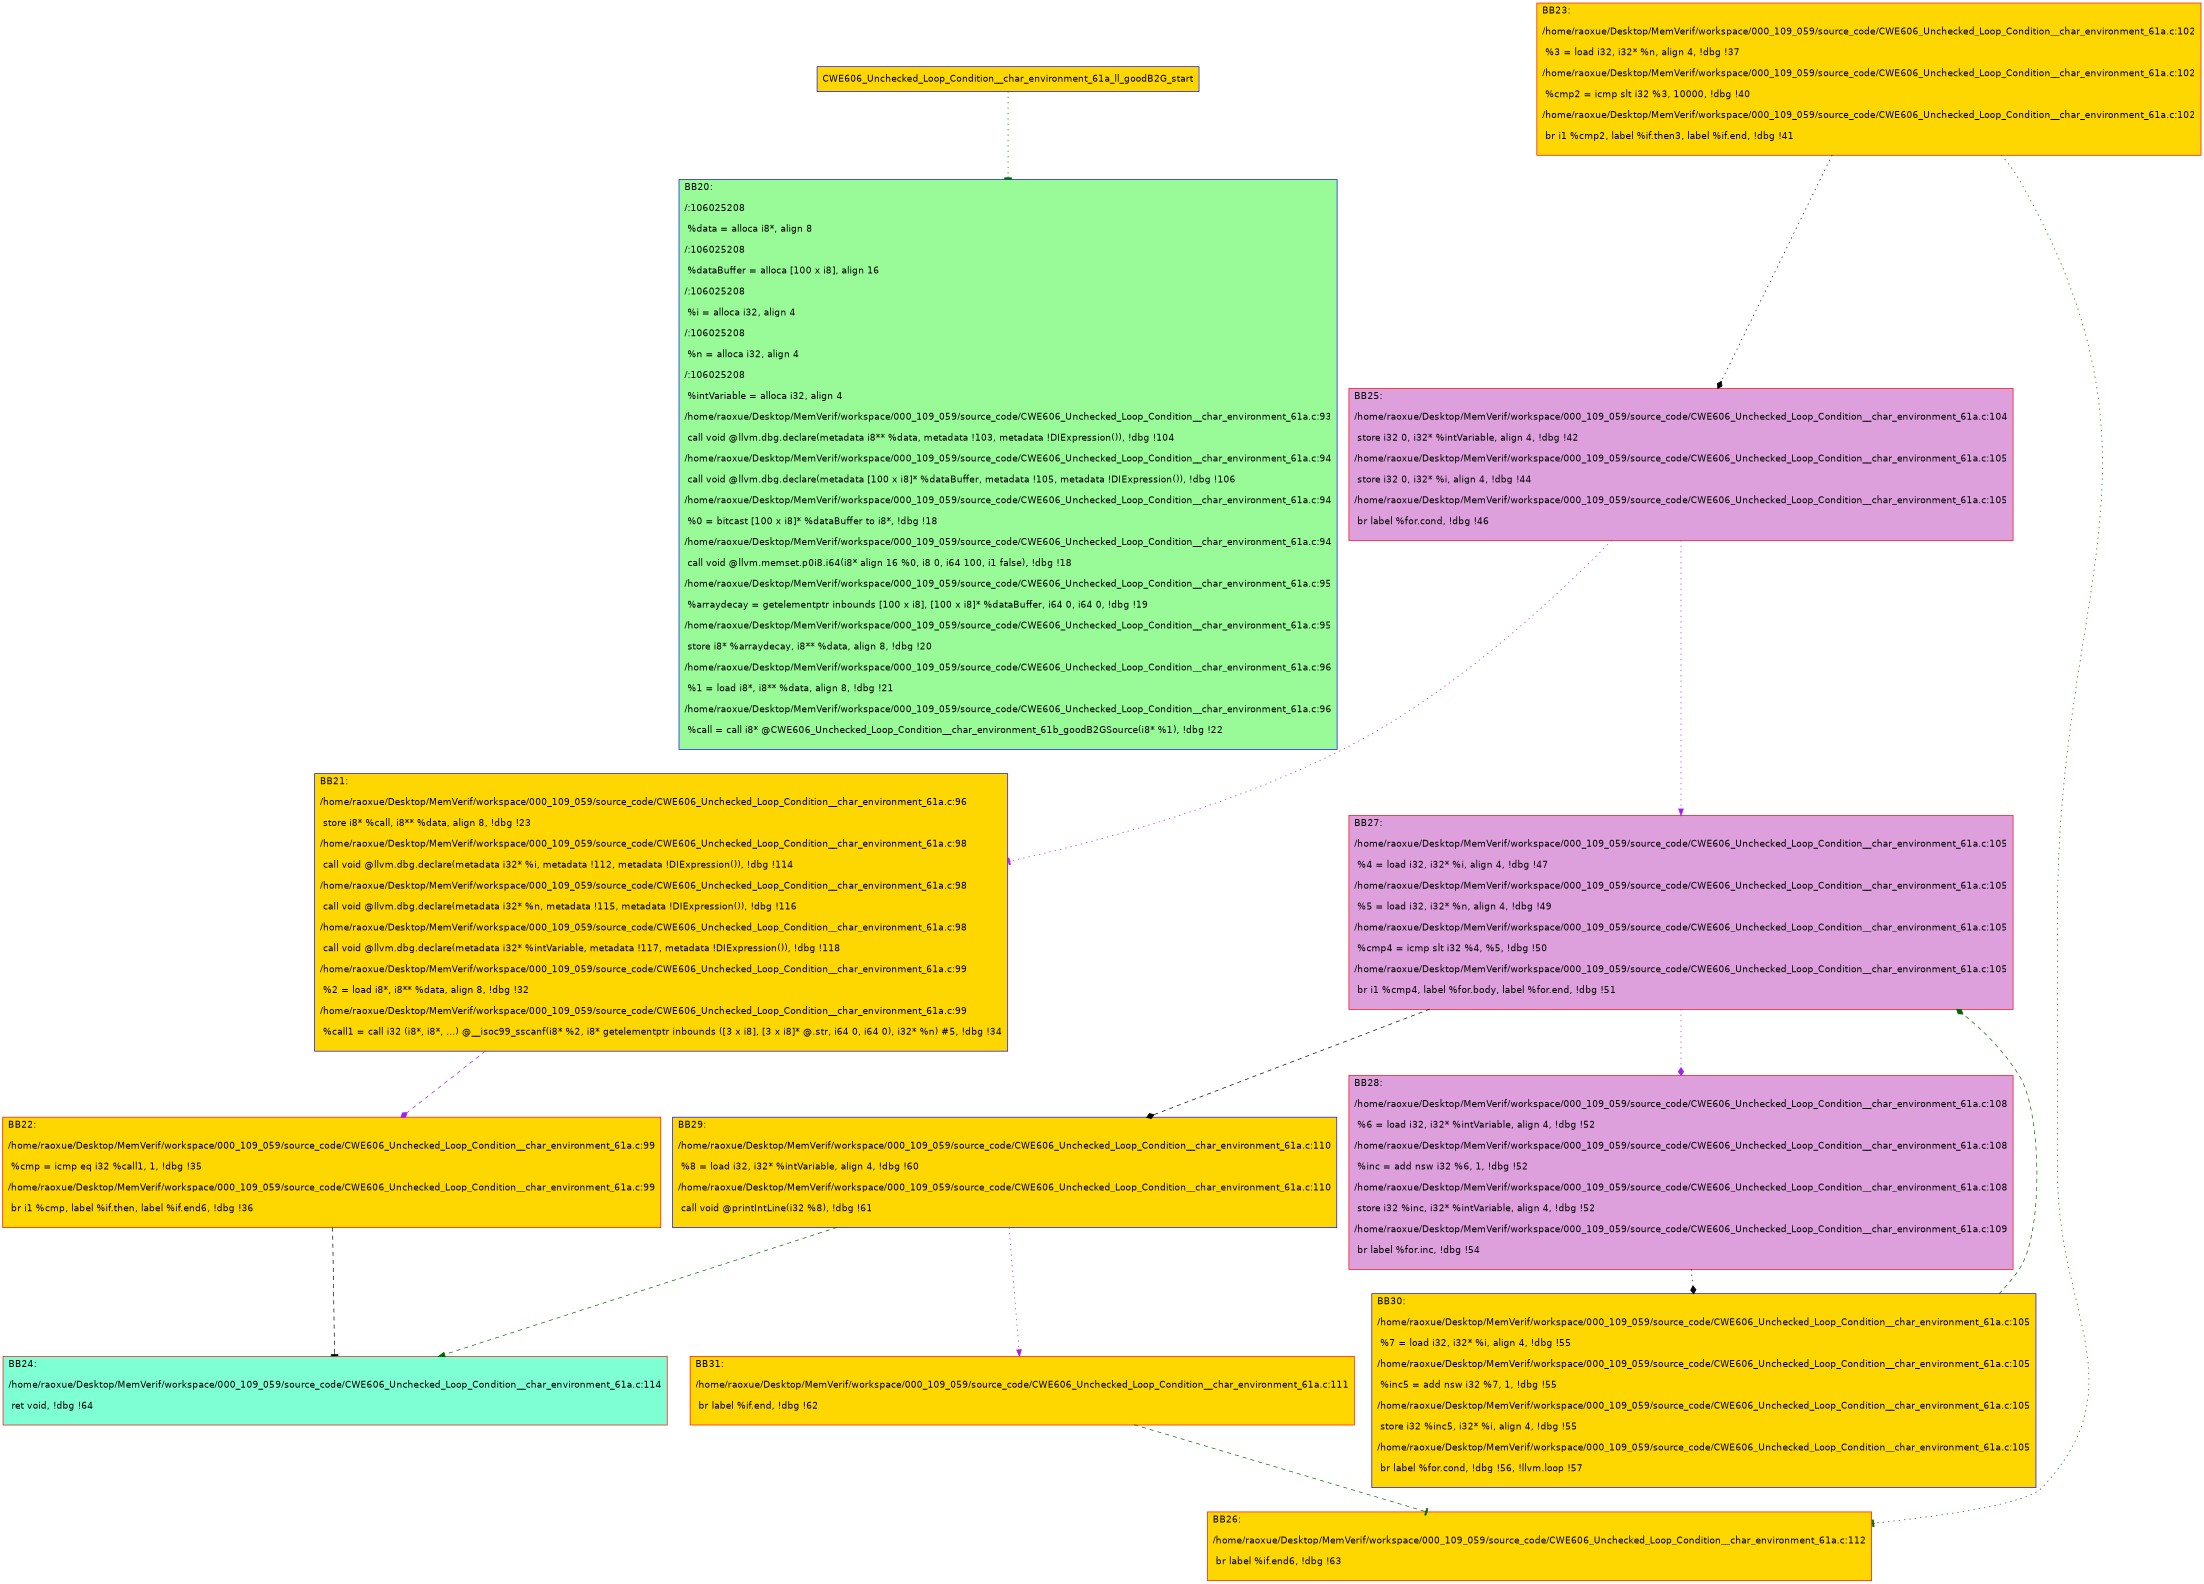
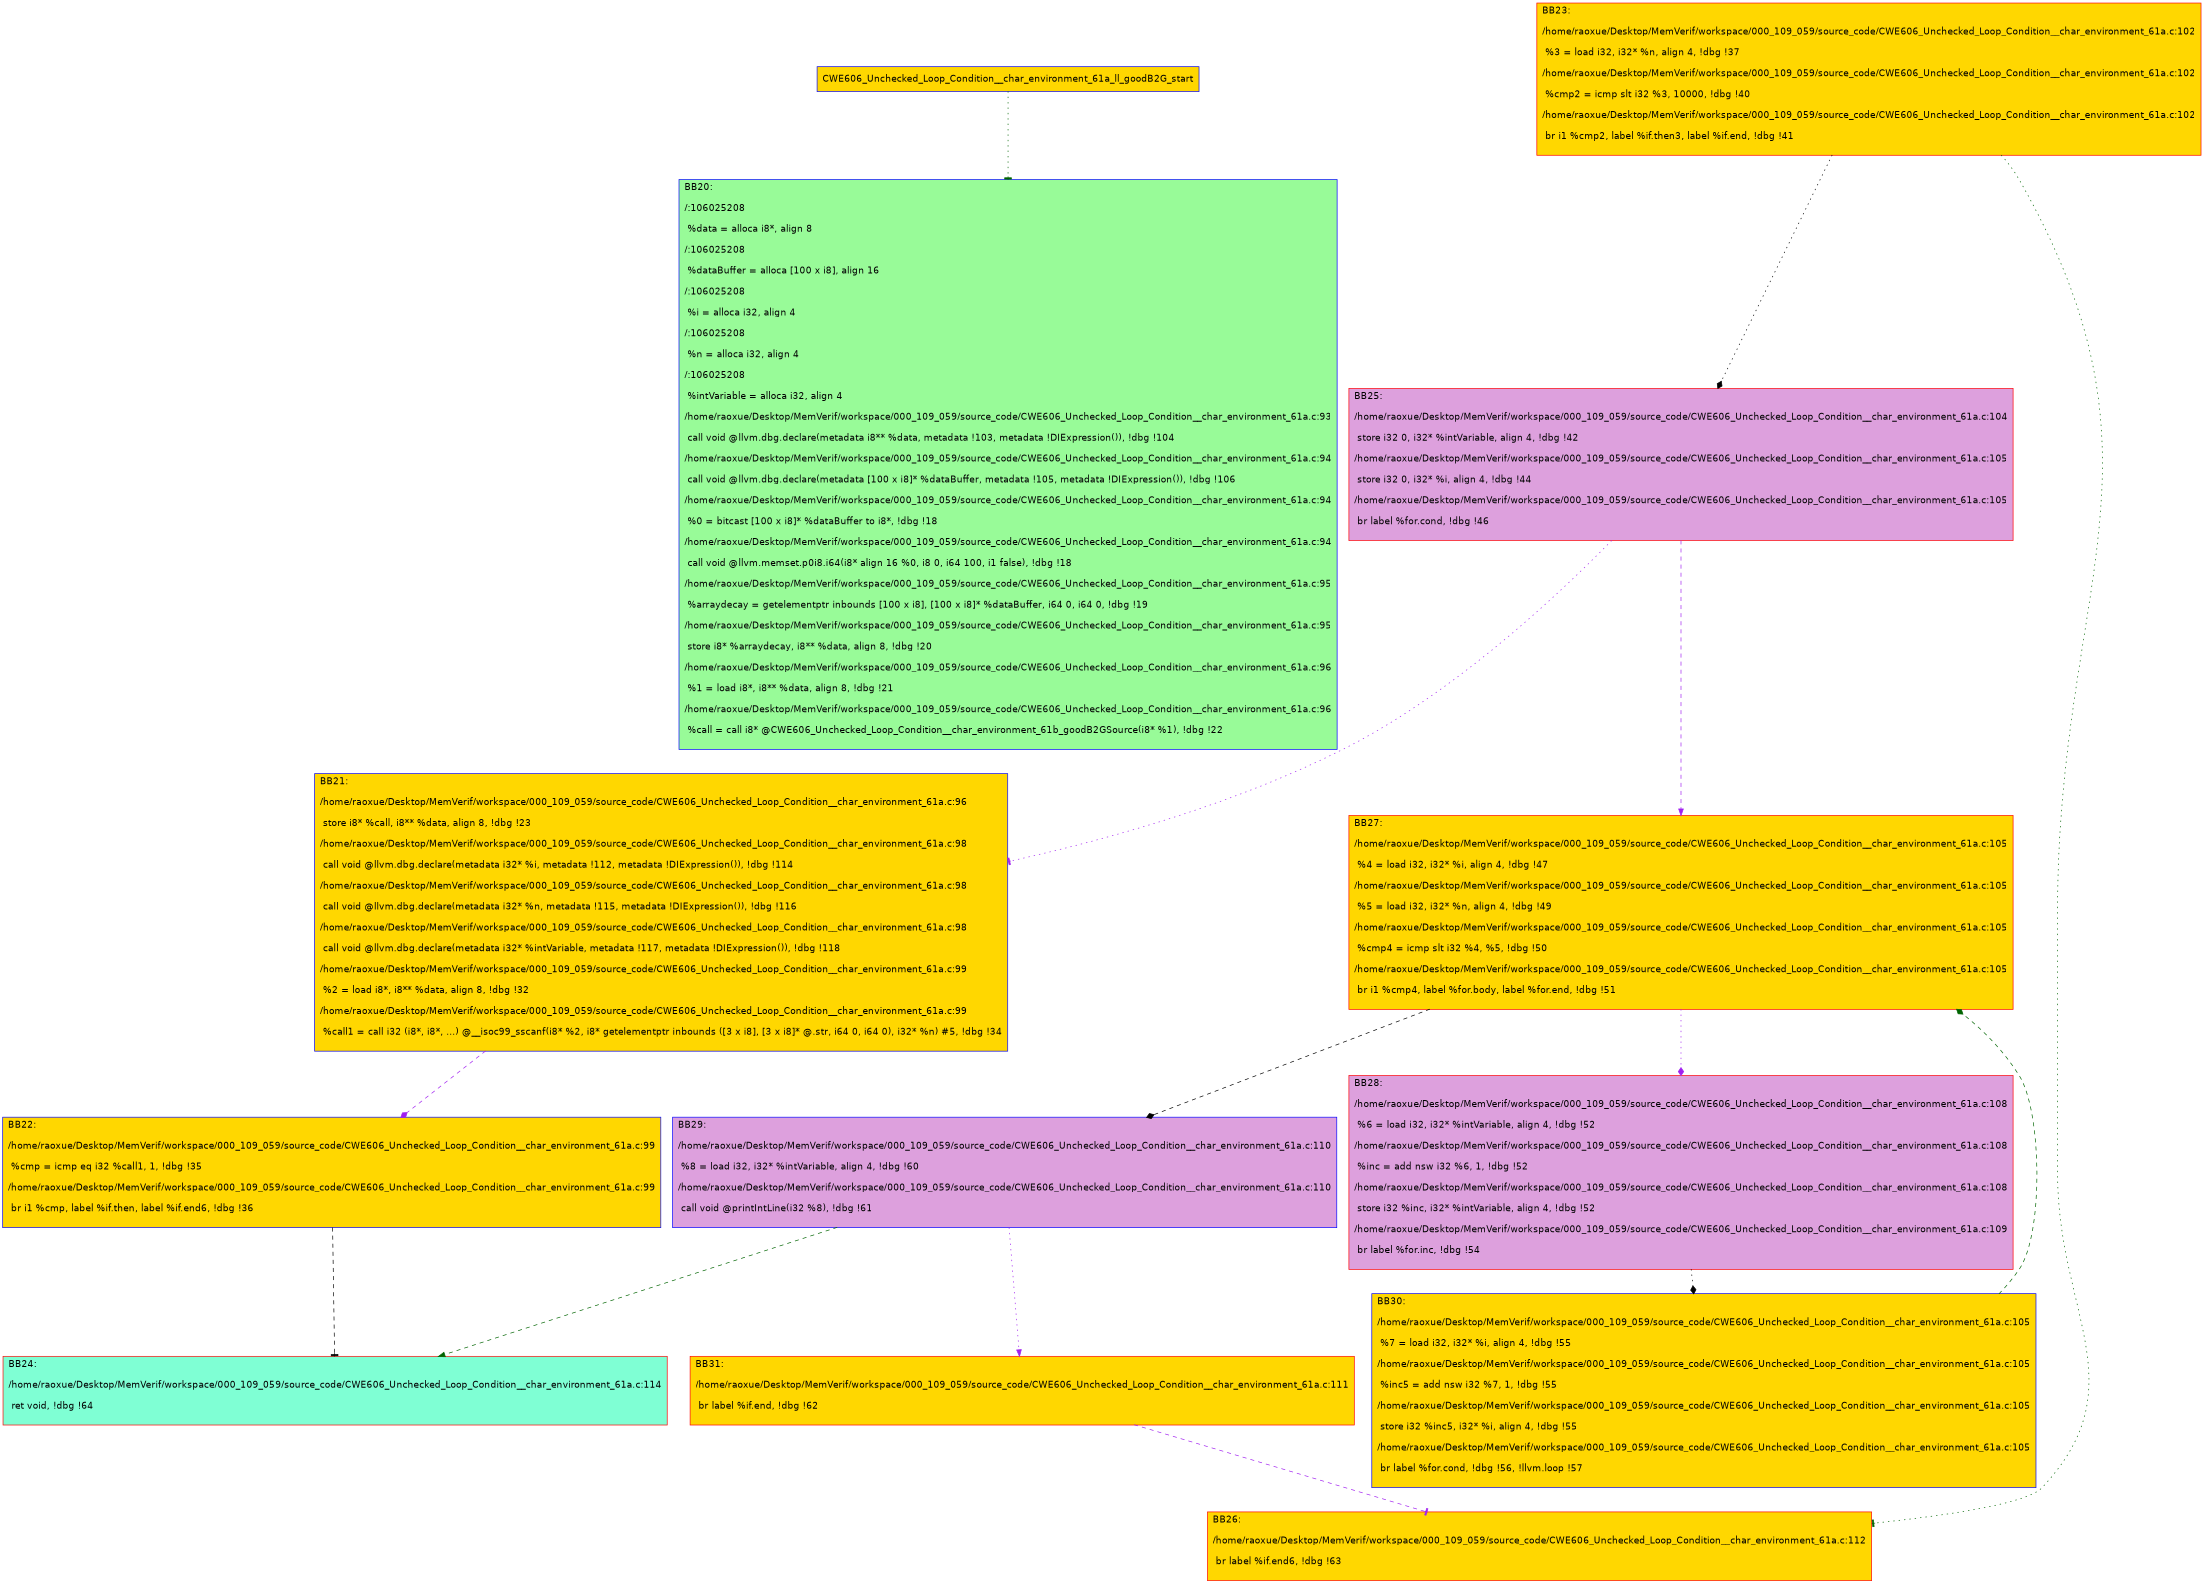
edge "BB25:" -> "BB27:": style dotted -> dashed
node "BB27:": fillcolor plum -> gold
node "BB22:": color red -> blue
node "BB29:": fillcolor gold -> plum
edge "BB31:" -> "BB26:": color darkgreen -> purple
